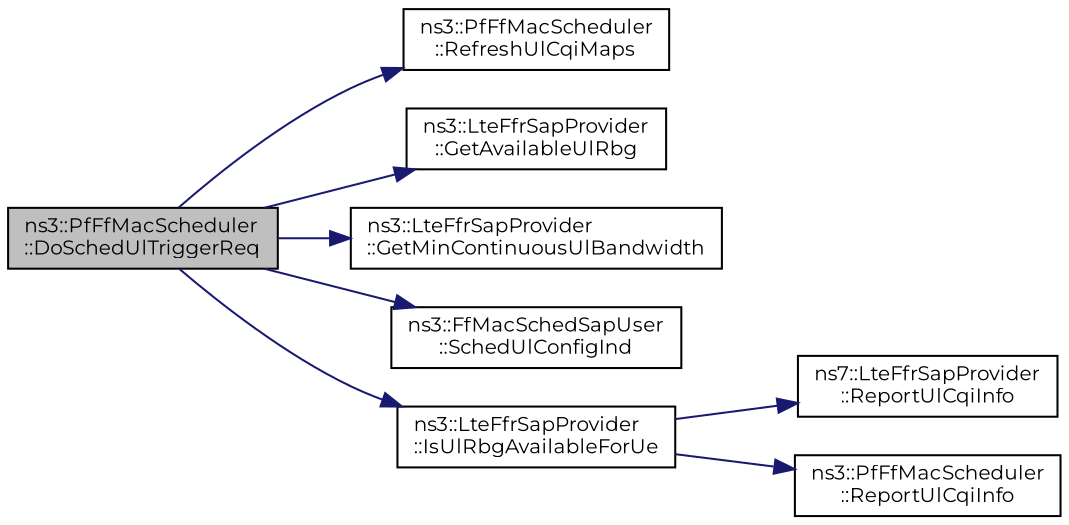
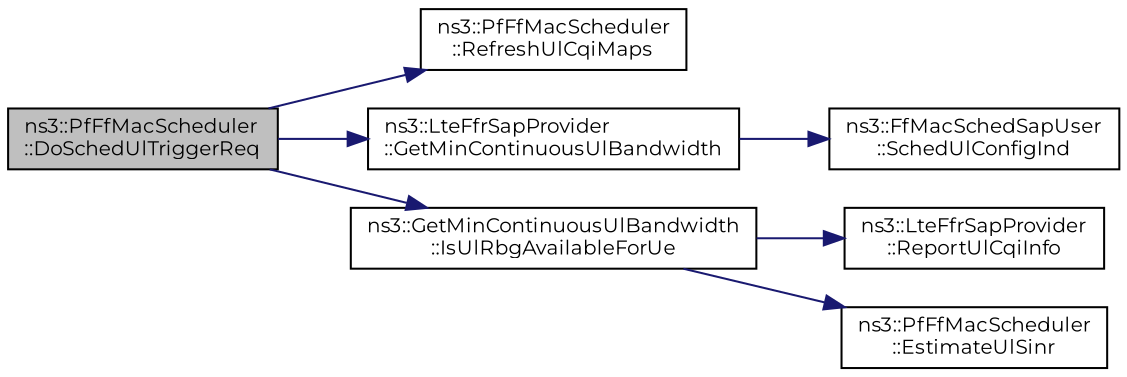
node "ns3::LteFfrSapProvider ::GetAvailableUlRbg": removed
edge "ns3::PfFfMacScheduler ::DoSchedUlTriggerReq" -> "ns3::FfMacSchedSapUser ::SchedUlConfigInd": now "ns3::LteFfrSapProvider ::GetMinContinuousUlBandwidth" -> "ns3::FfMacSchedSapUser ::SchedUlConfigInd"
node "ns7::LteFfrSapProvider ::ReportUlCqiInfo": label "ns7::LteFfrSapProvider ::ReportUlCqiInfo" -> "ns3::LteFfrSapProvider ::ReportUlCqiInfo"
node "ns3::LteFfrSapProvider ::IsUlRbgAvailableForUe": label "ns3::LteFfrSapProvider ::IsUlRbgAvailableForUe" -> "ns3::GetMinContinuousUlBandwidth ::IsUlRbgAvailableForUe"
node "ns3::PfFfMacScheduler ::ReportUlCqiInfo": label "ns3::PfFfMacScheduler ::ReportUlCqiInfo" -> "ns3::PfFfMacScheduler ::EstimateUlSinr"
